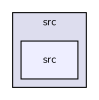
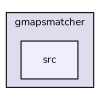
cluster "src": label "src" -> "gmapsmatcher"
